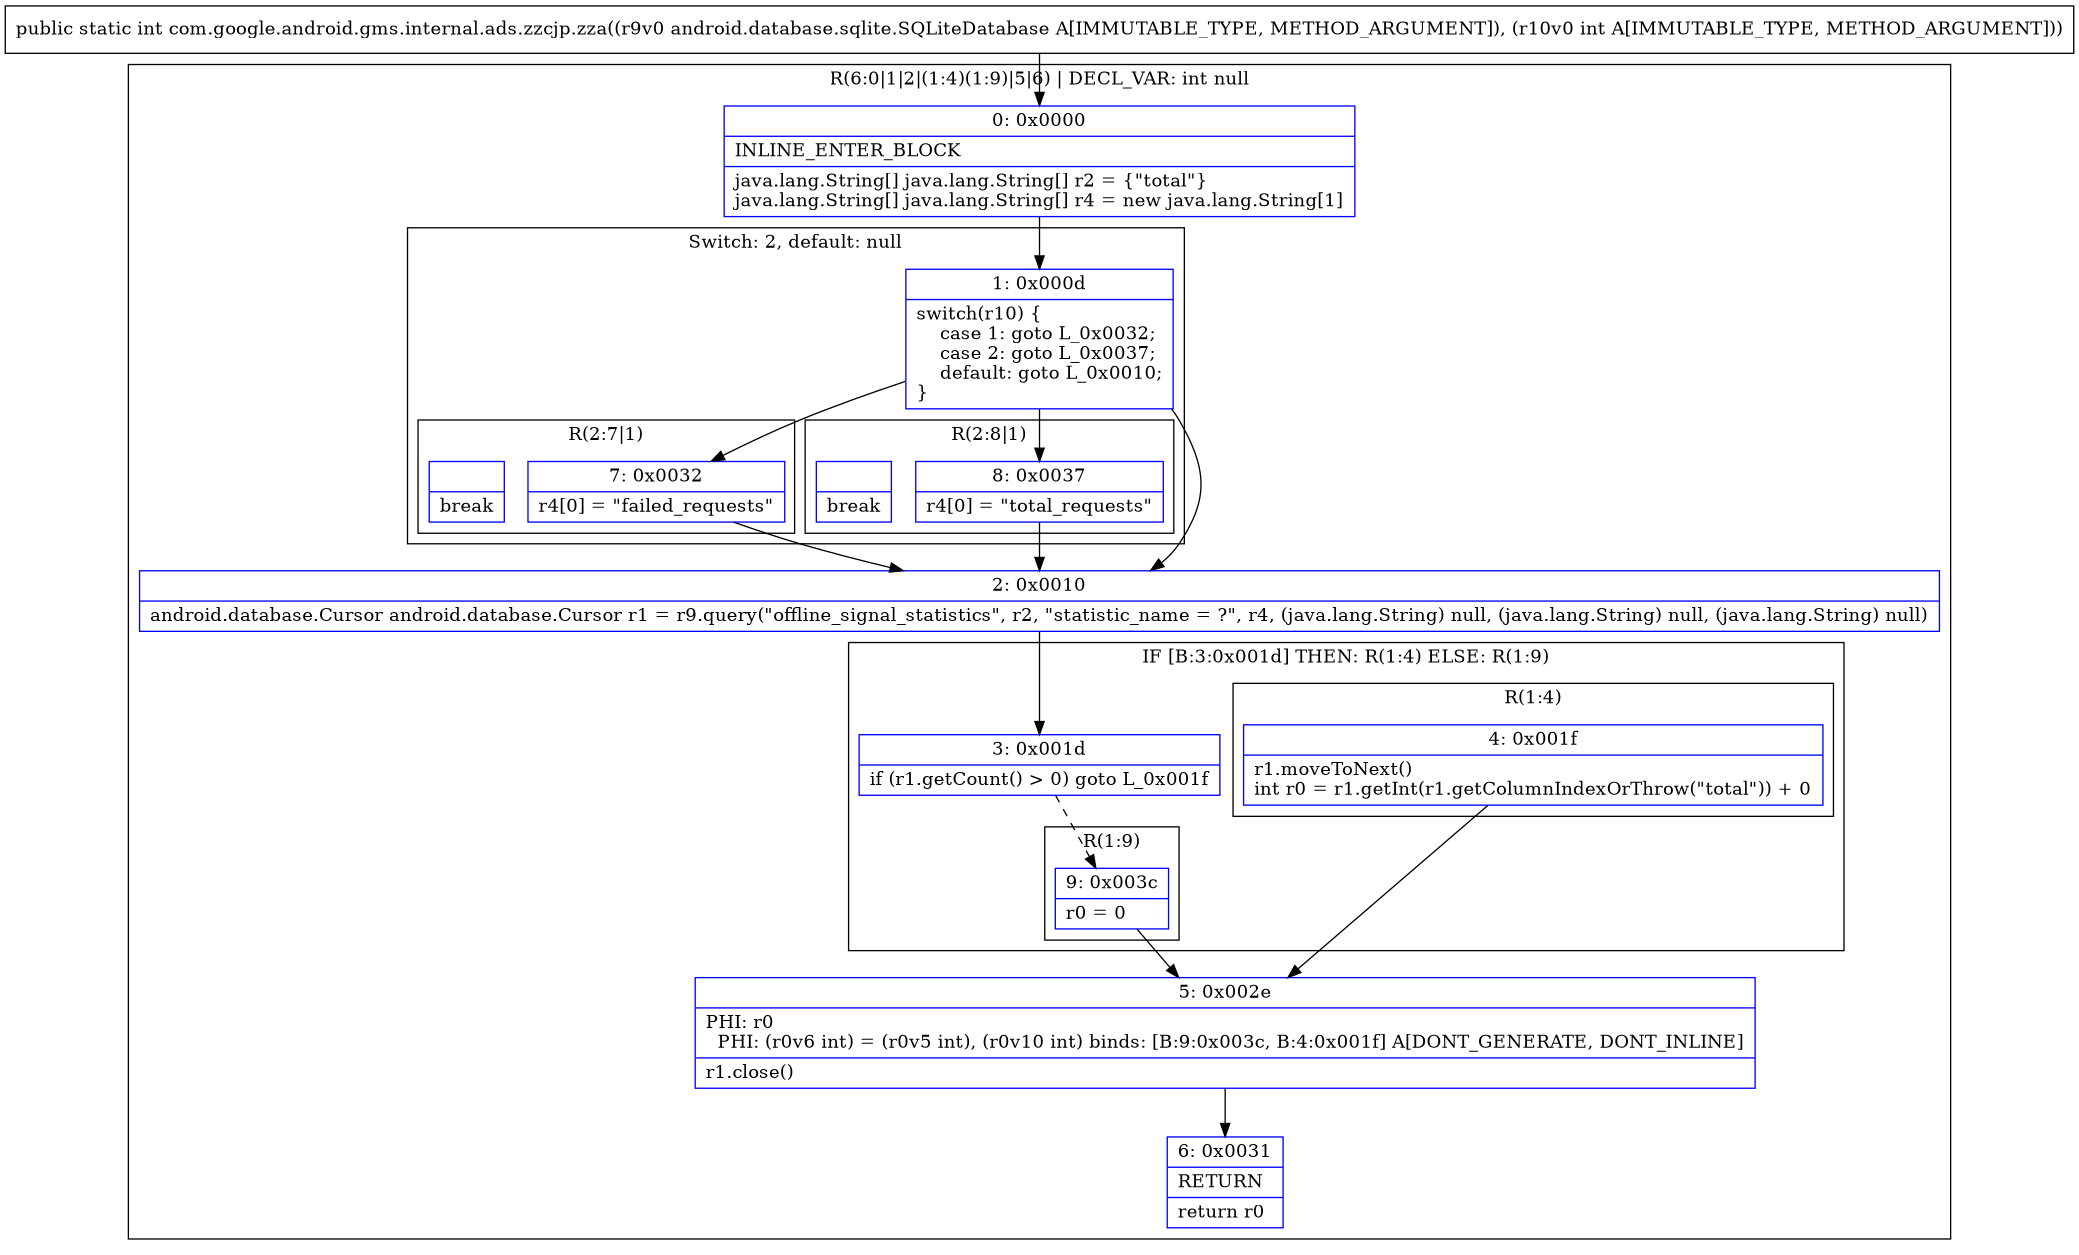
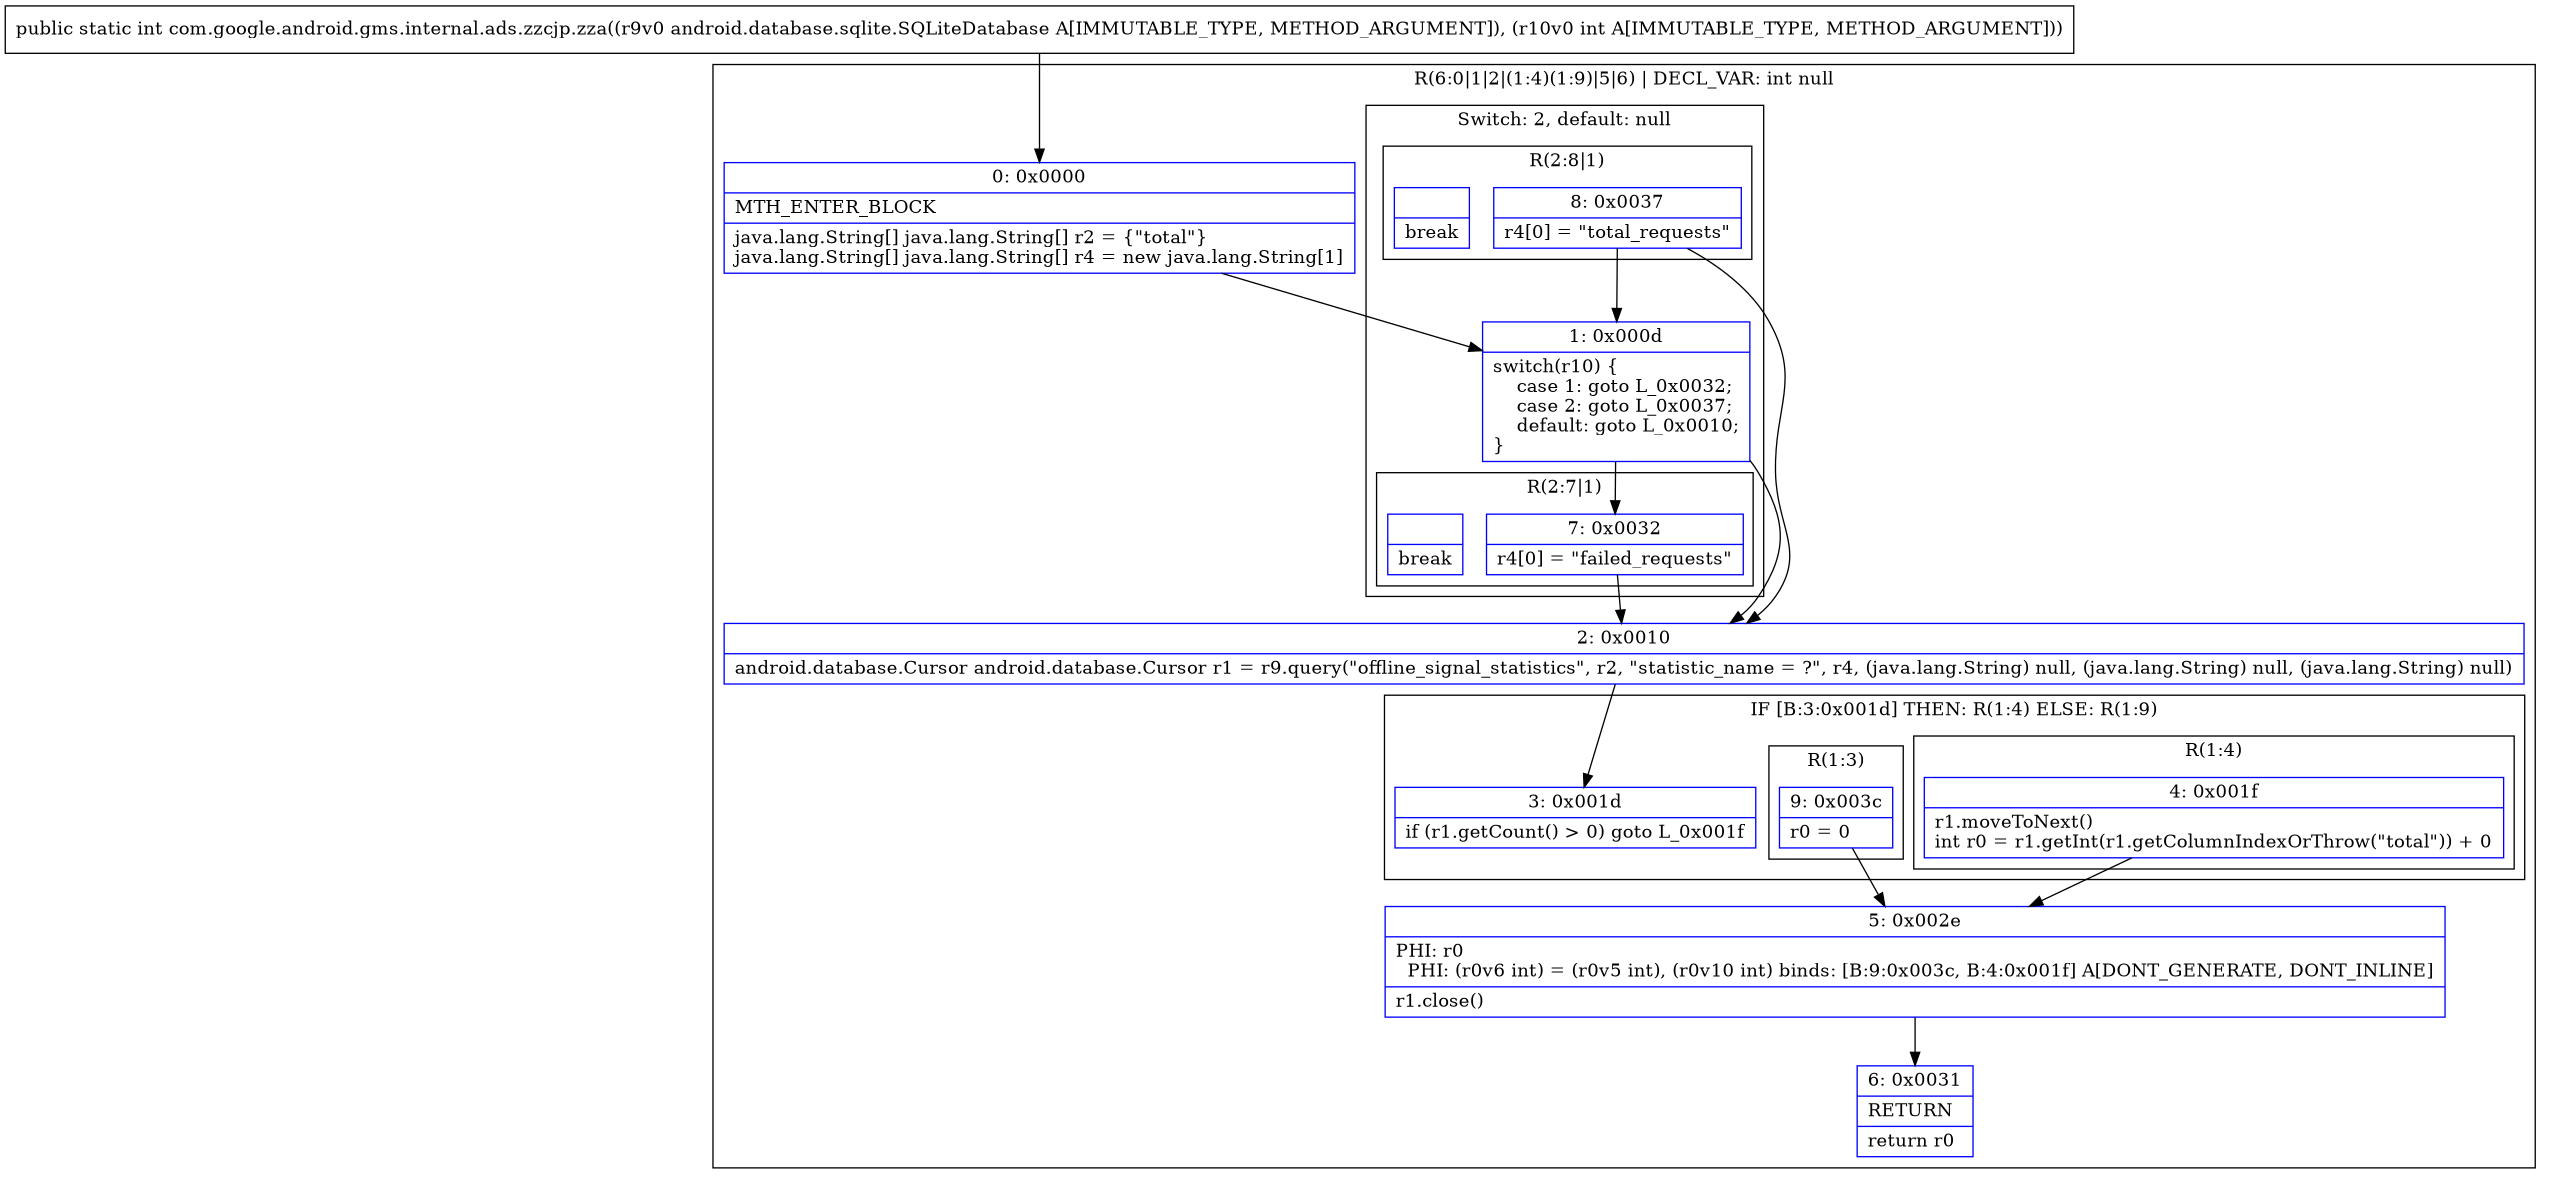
node "0: 0x0000": text "INLINE_ENTER_BLOCK" -> "MTH_ENTER_BLOCK"
edge "1: 0x000d" -> "8: 0x0037": reversed
edge "3: 0x001d" -> "9: 0x003c": removed
cluster "R(1:9)": label "R(1:9)" -> "R(1:3)"
